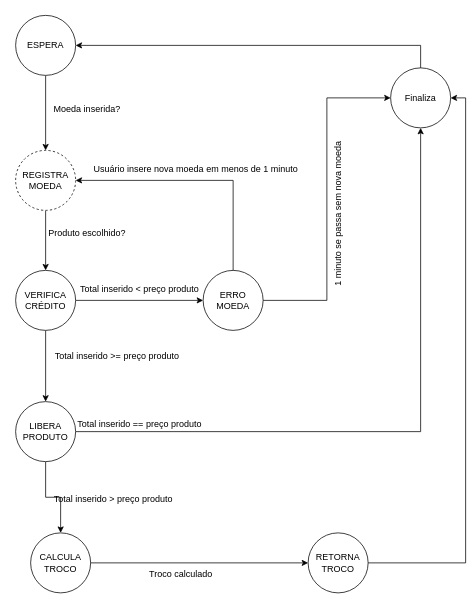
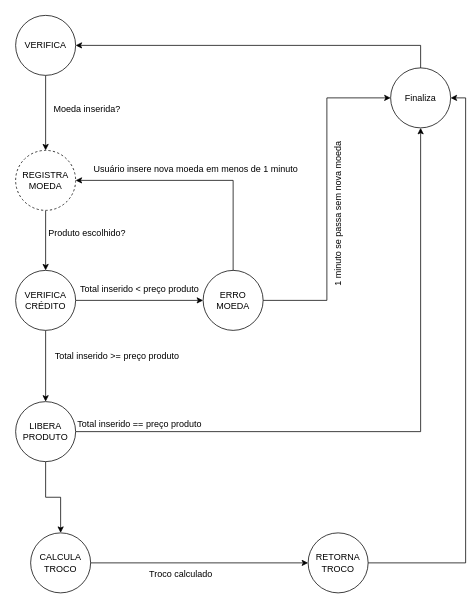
node "ESPERA": label "ESPERA" -> "VERIFICA"
node "Total inserido > preço produto": removed
